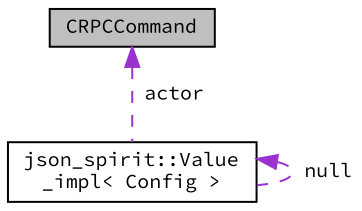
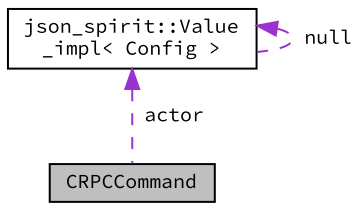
edge "json_spirit::Value _impl< Config >" -> "CRPCCommand": reversed
